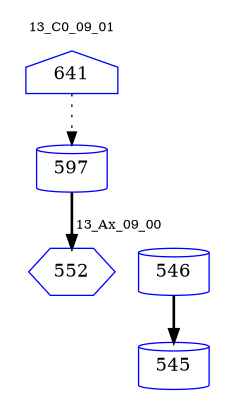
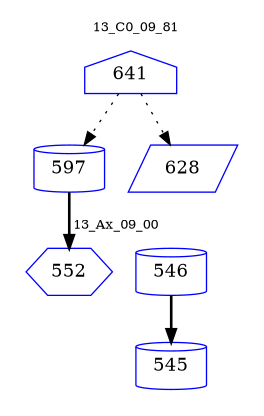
cluster "13_C0_09_01": label "13_C0_09_01" -> "13_C0_09_81"
node "628": added
